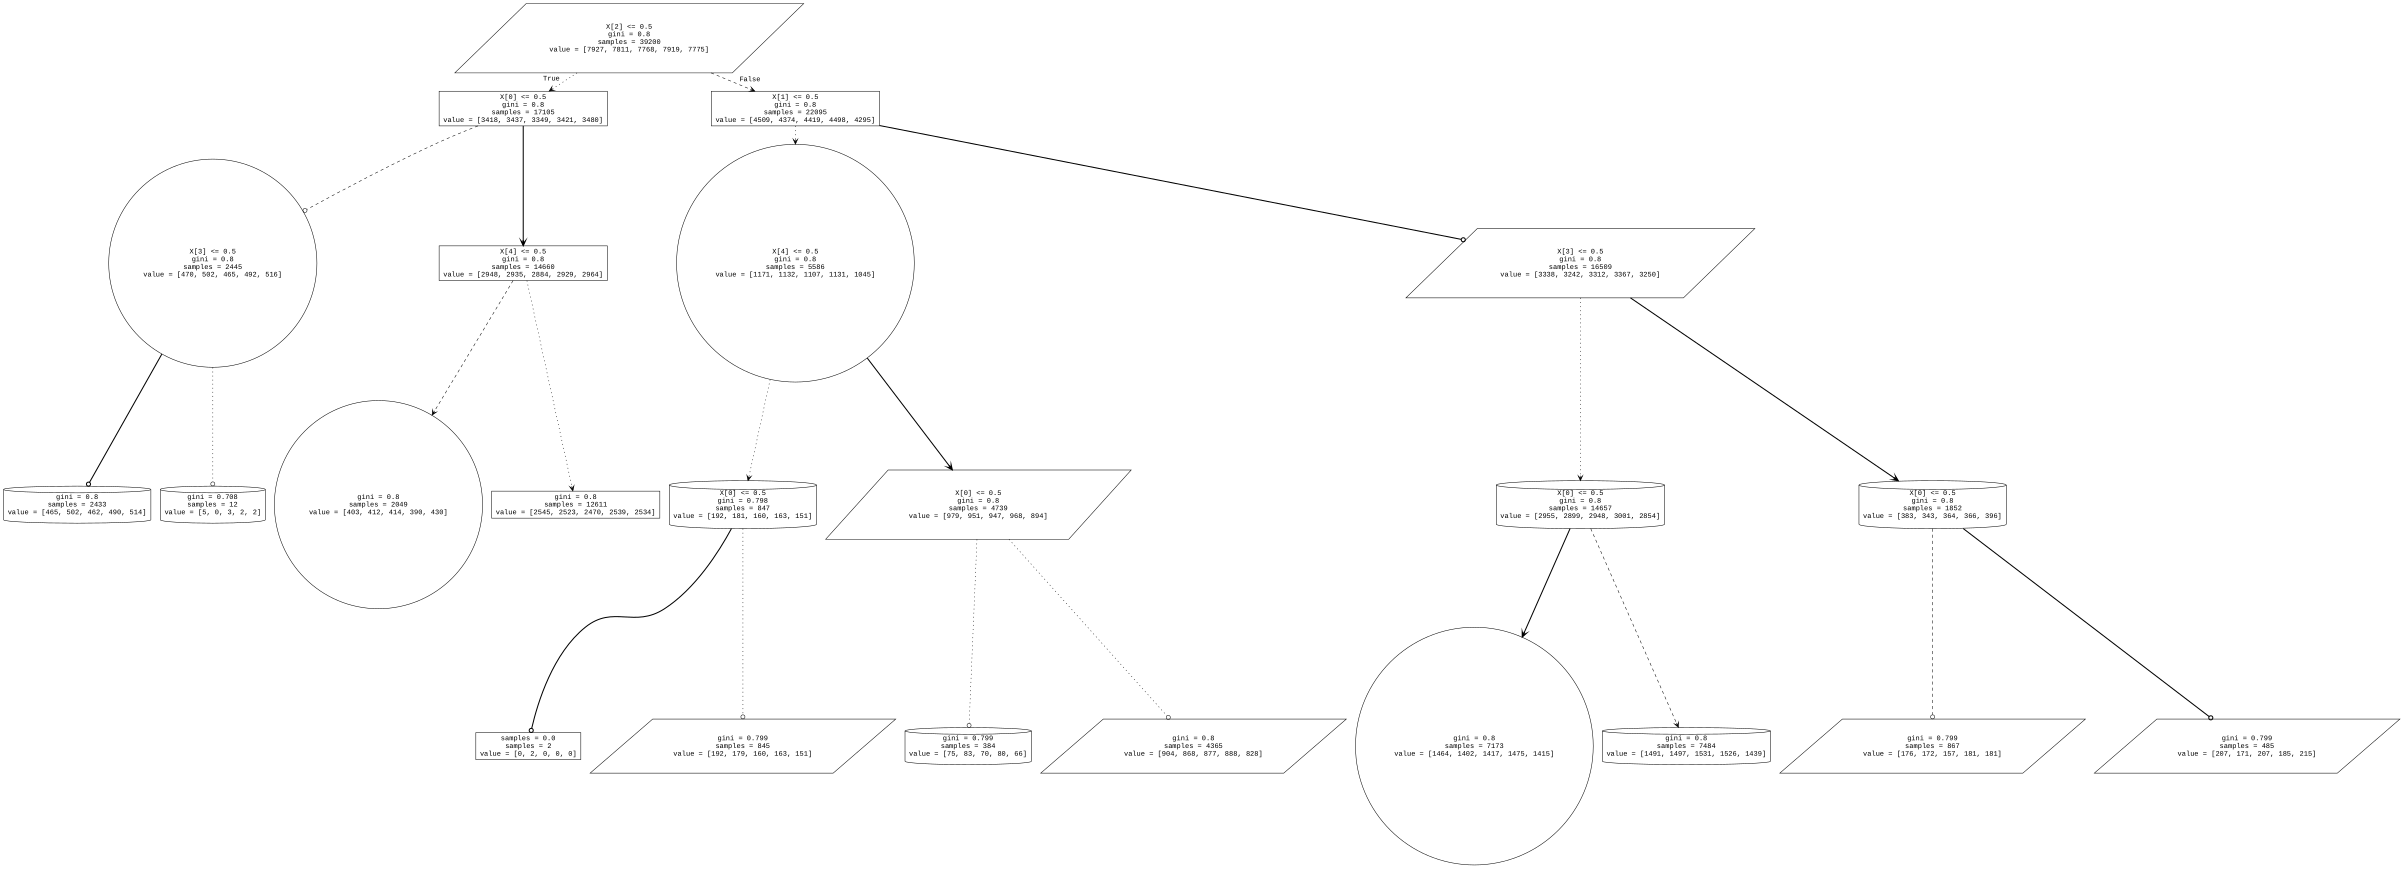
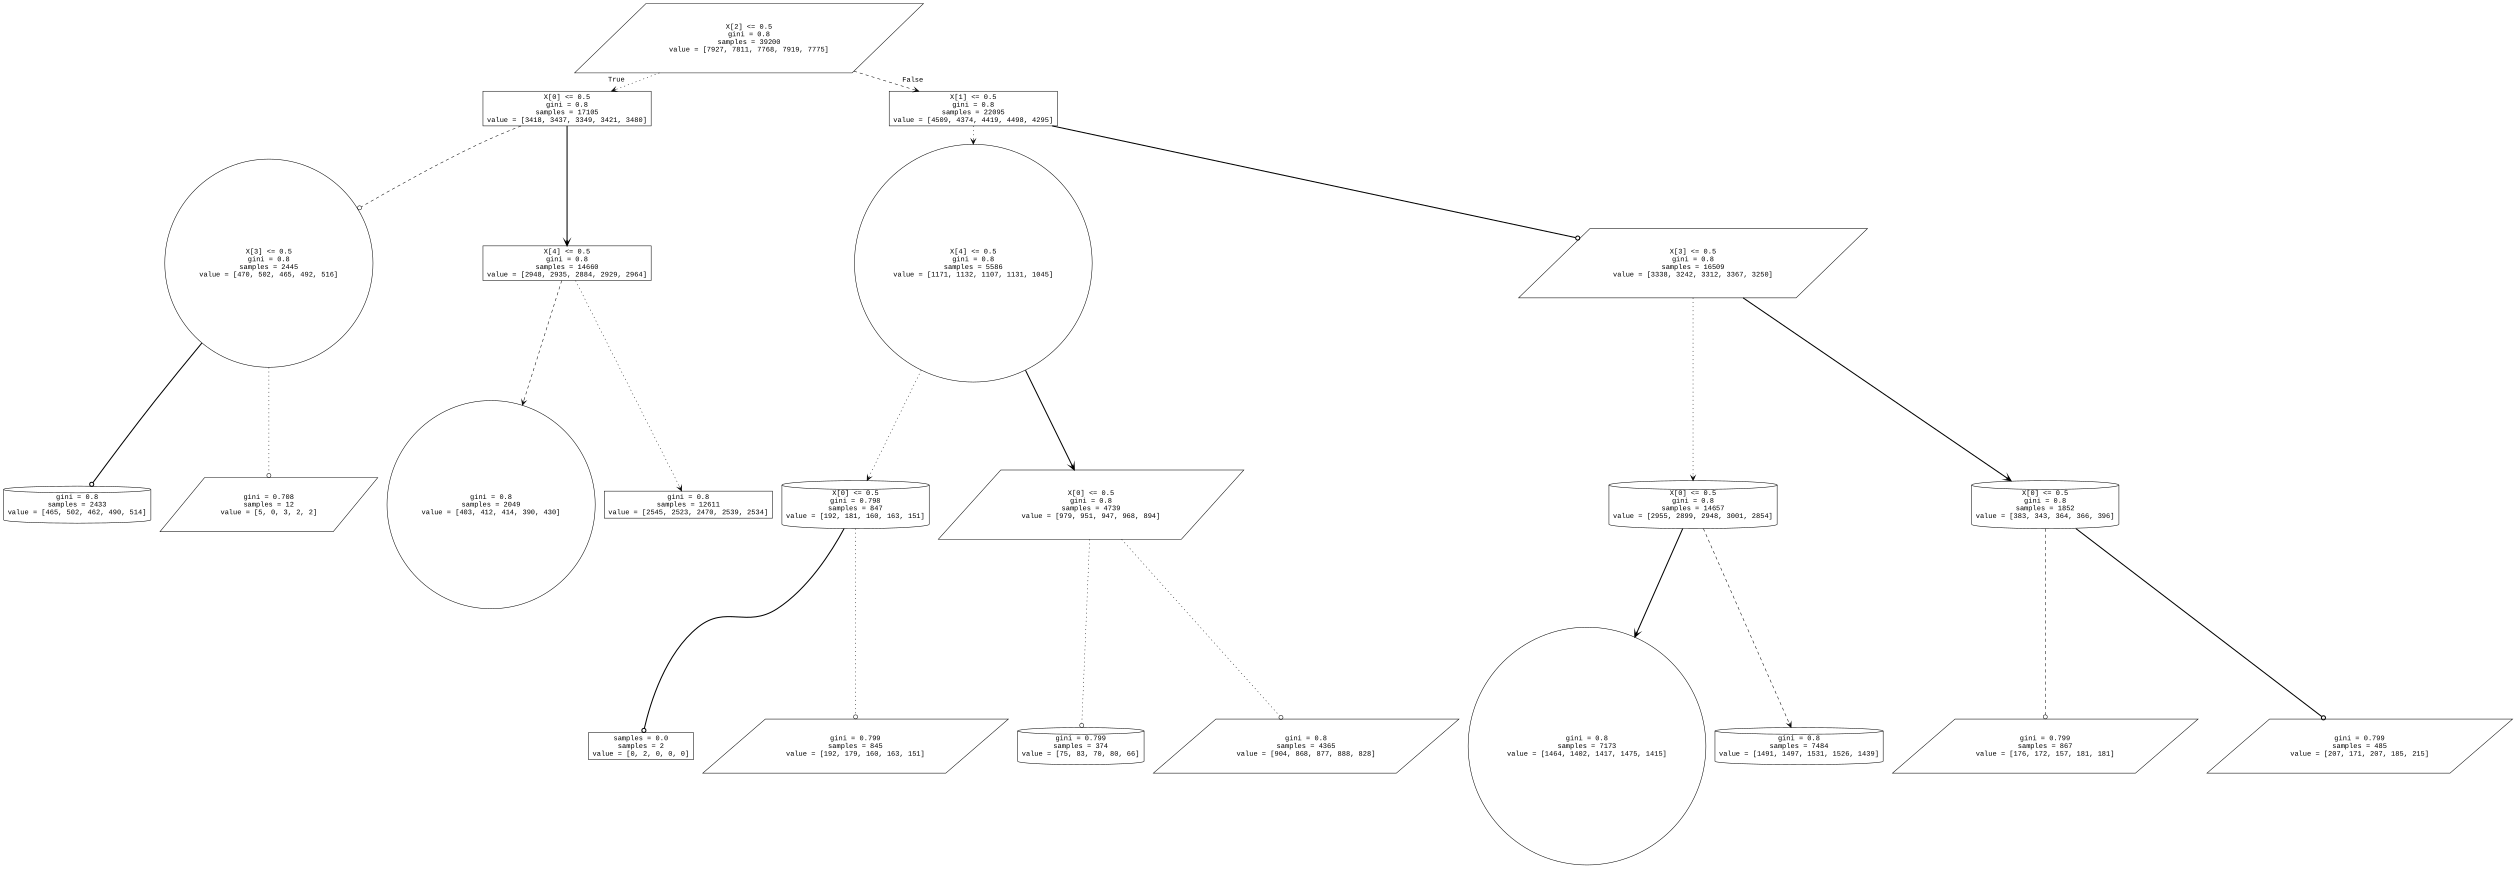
node "gini = 0.708 samples = 12 value = [5, 0, 3, 2, 2]": shape cylinder -> parallelogram
node "gini = 0.799 samples = 384 value = [75, 83, 70, 80, 66]": label "gini = 0.799 samples = 384 value = [75, 83, 70, 80, 66]" -> "gini = 0.799 samples = 374 value = [75, 83, 70, 80, 66]"
